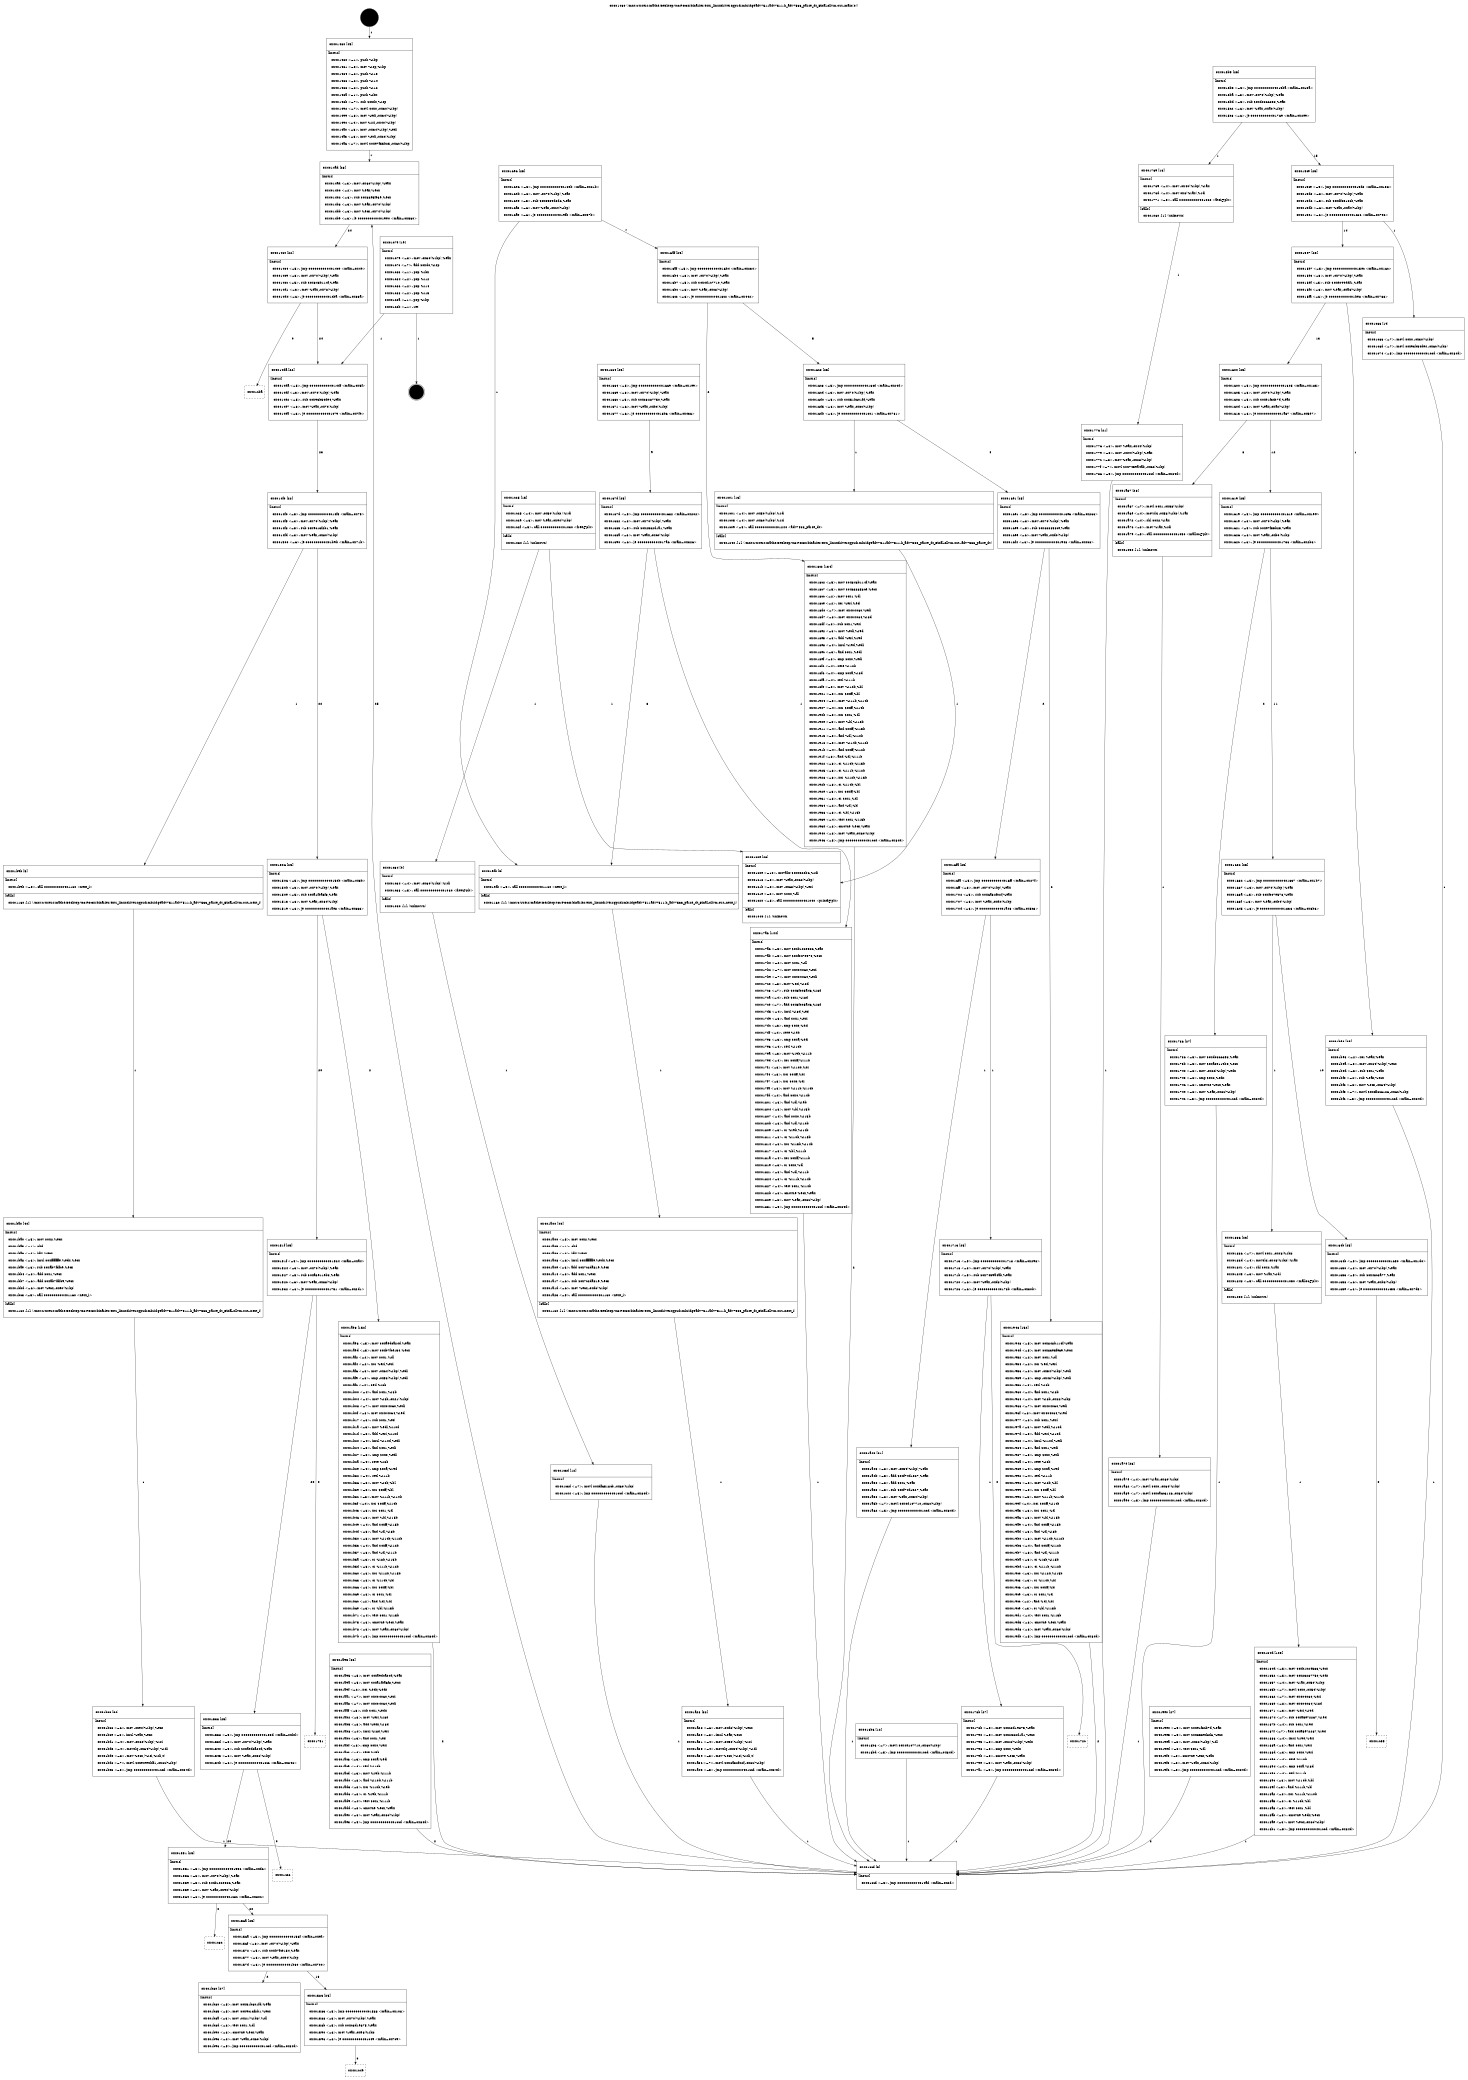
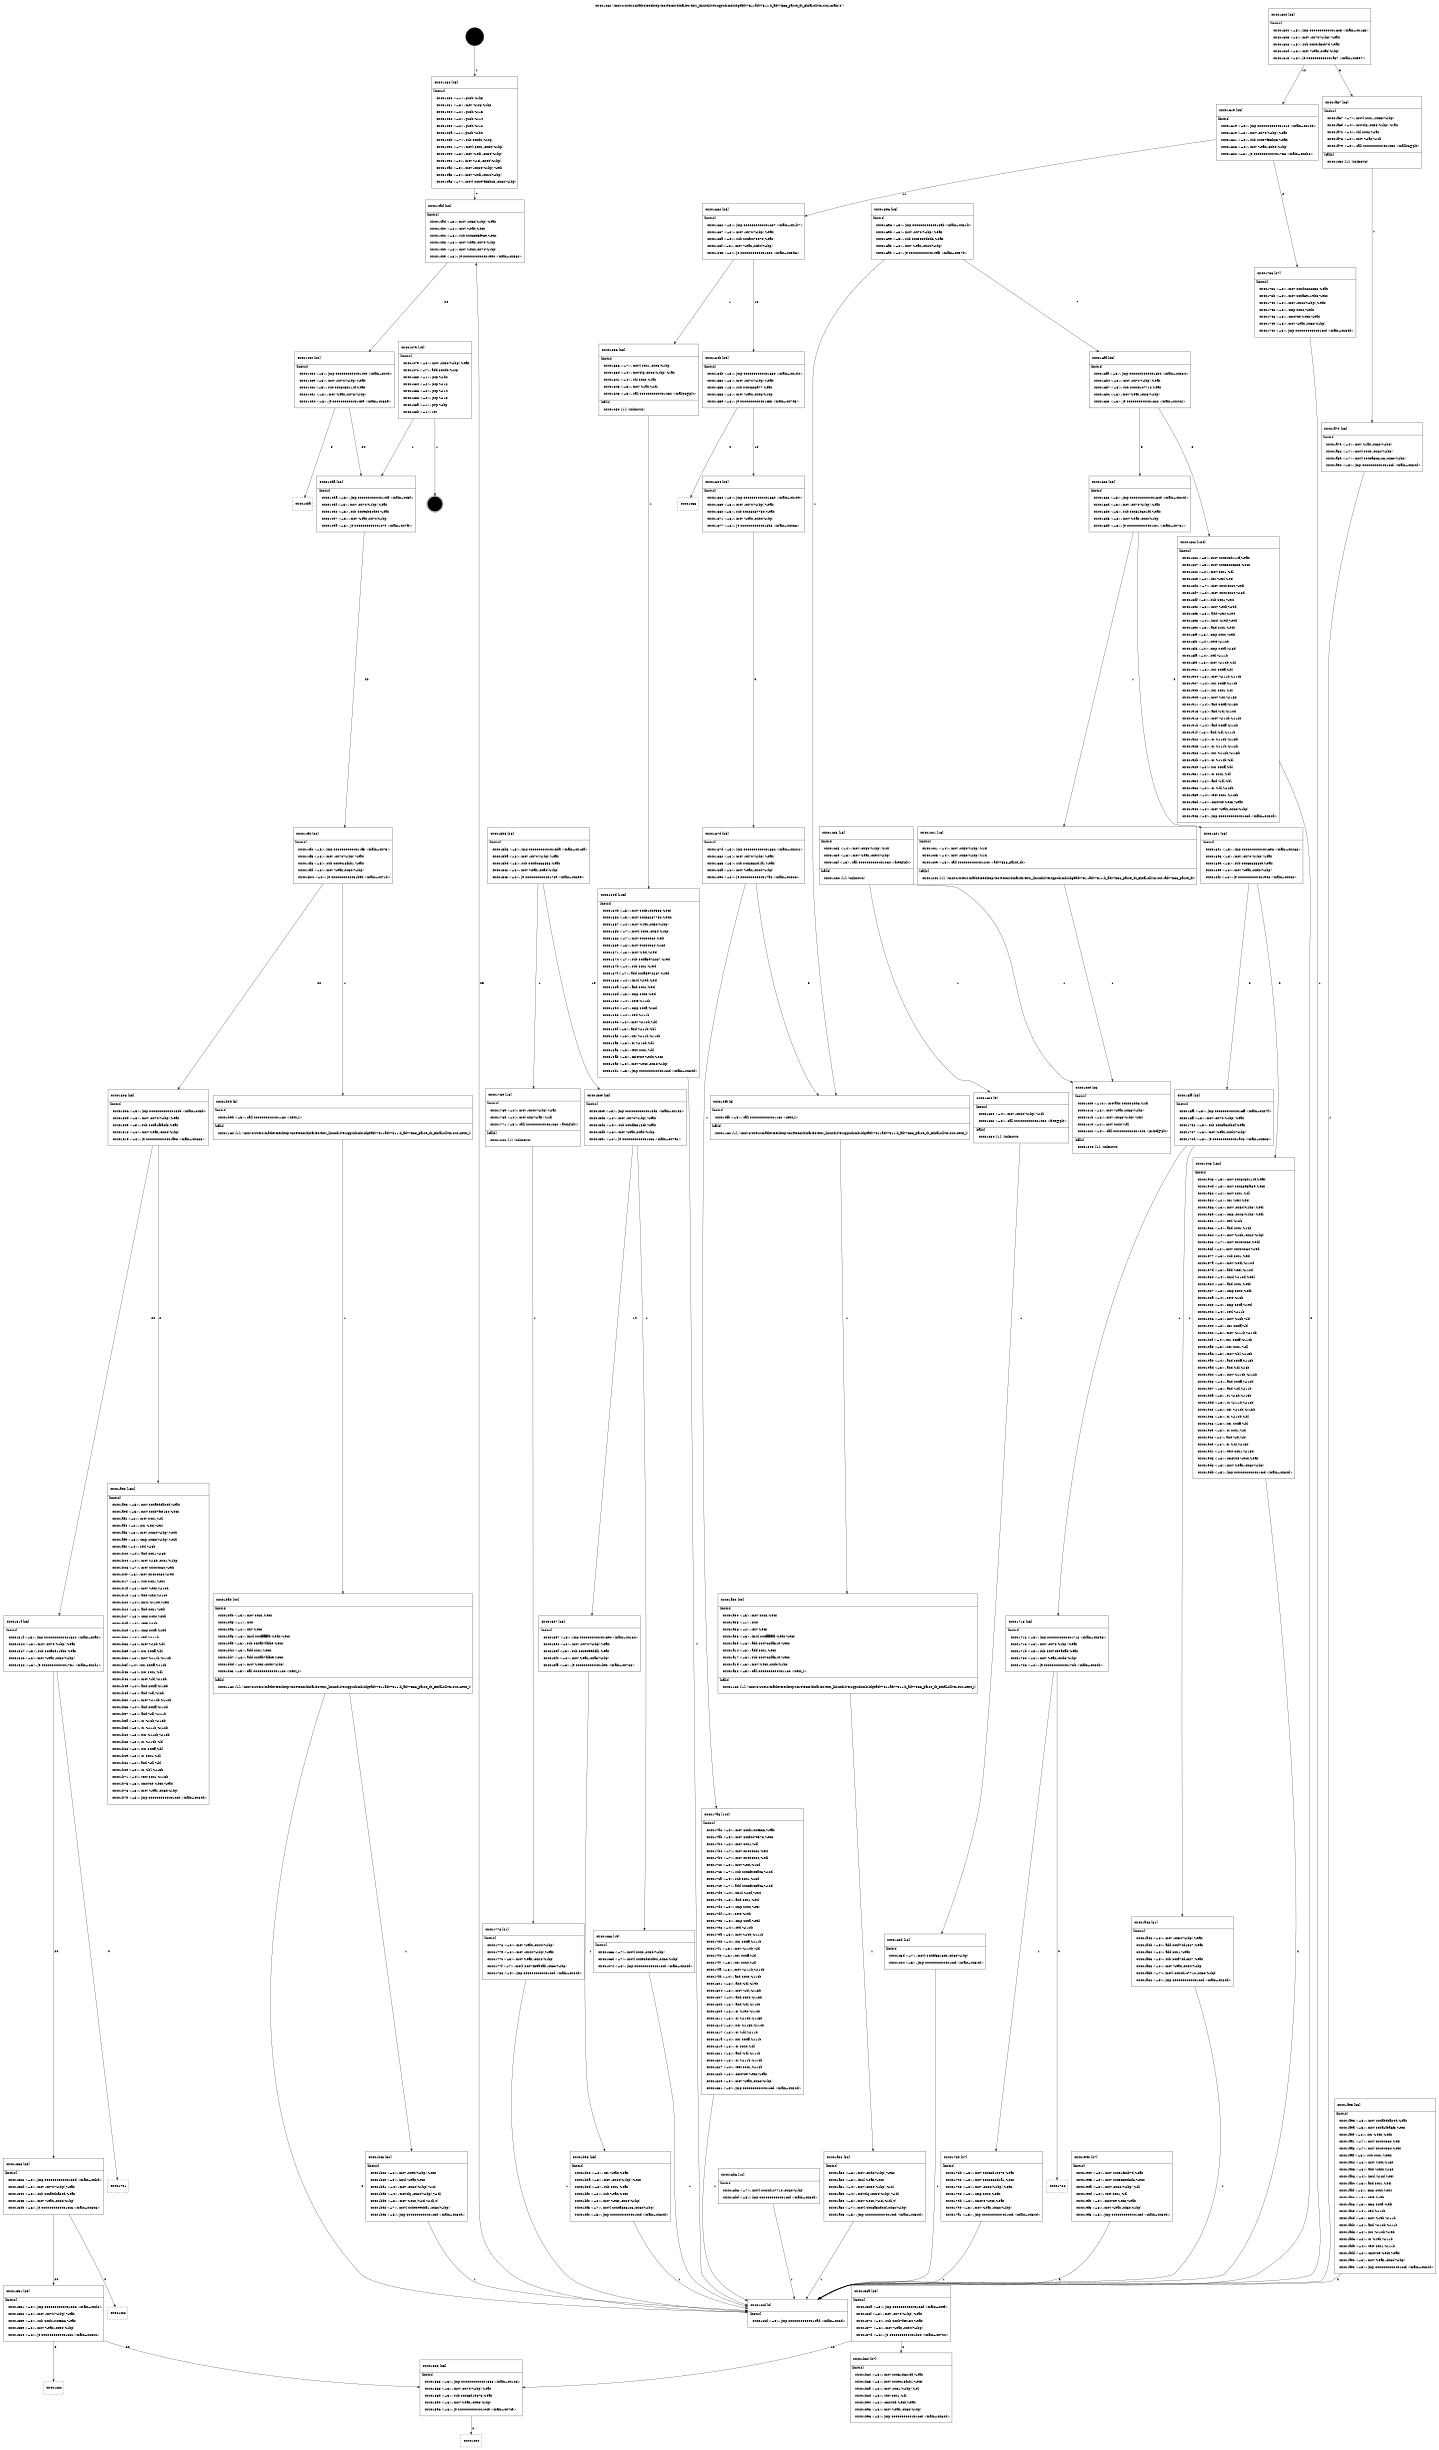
edge "0x4015e7 [25]" -> "0x401600 [25]": removed, label "13"
edge "0x40164b [25]" -> "0x401664 [25]": added, label "10"
edge "0x401664 [25]" -> "0x40167d [25]": label " 9" -> " 3"
edge "0x401ae8 [152]" -> "0x401ccd [5]": now "0x401ba0 [40]" -> "0x401ccd [5]"
edge "0x401551 [25]" -> "0x40156a [25]": now "0x401551 [25]" -> "0x401583 [25]"
